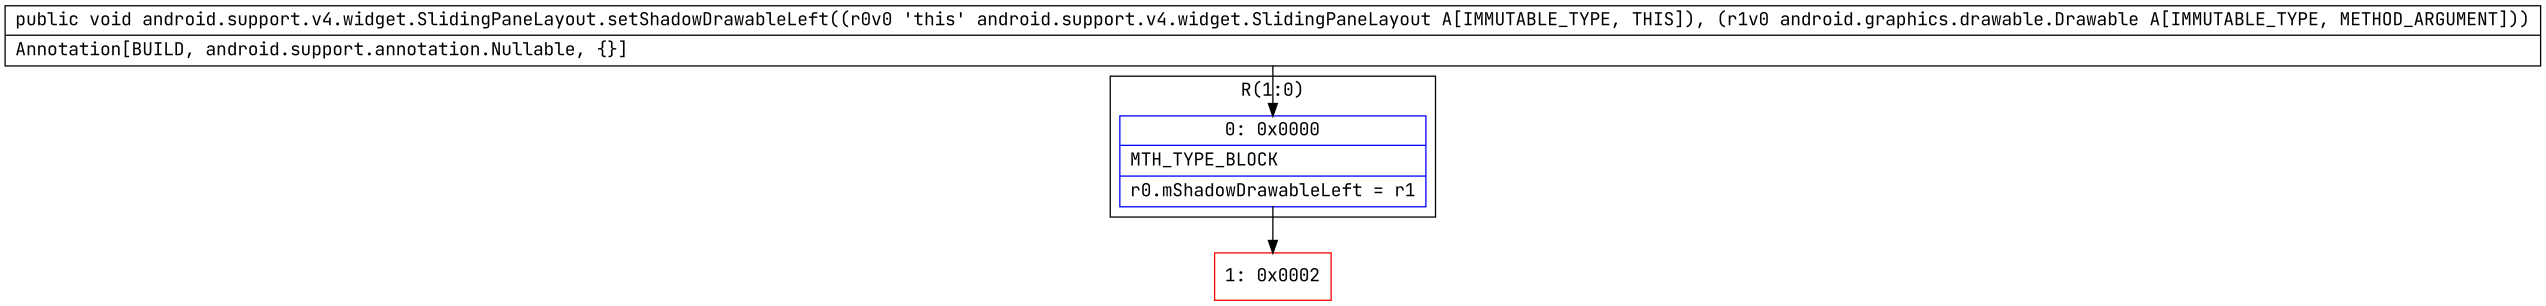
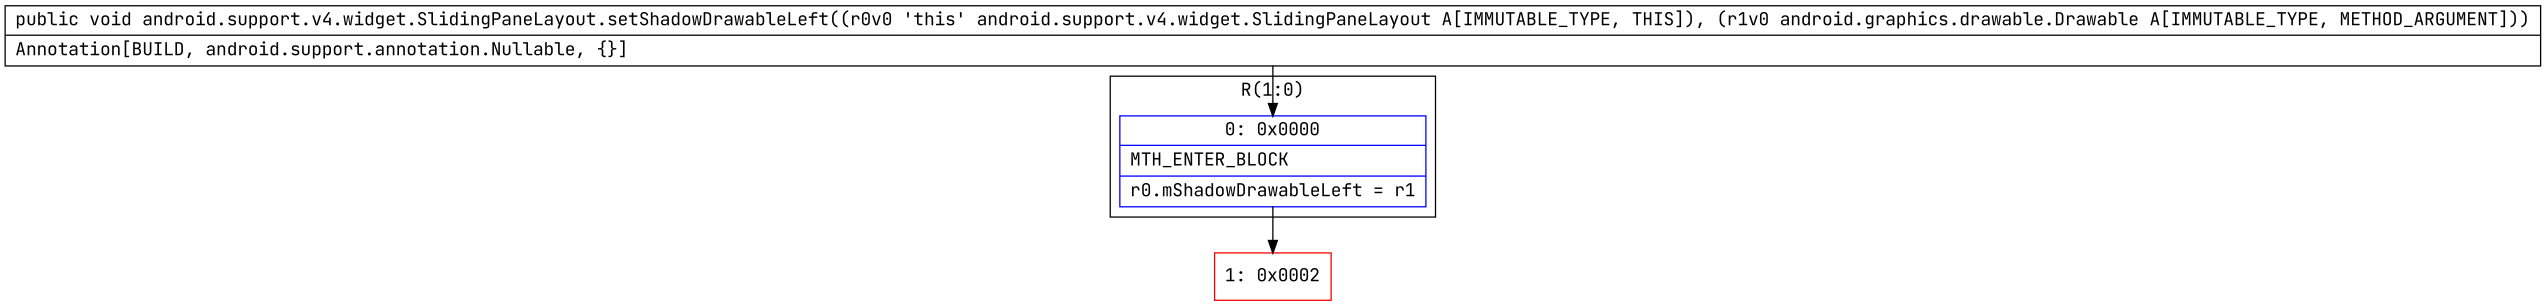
node "0: 0x0000": text "MTH_TYPE_BLOCK" -> "MTH_ENTER_BLOCK"
